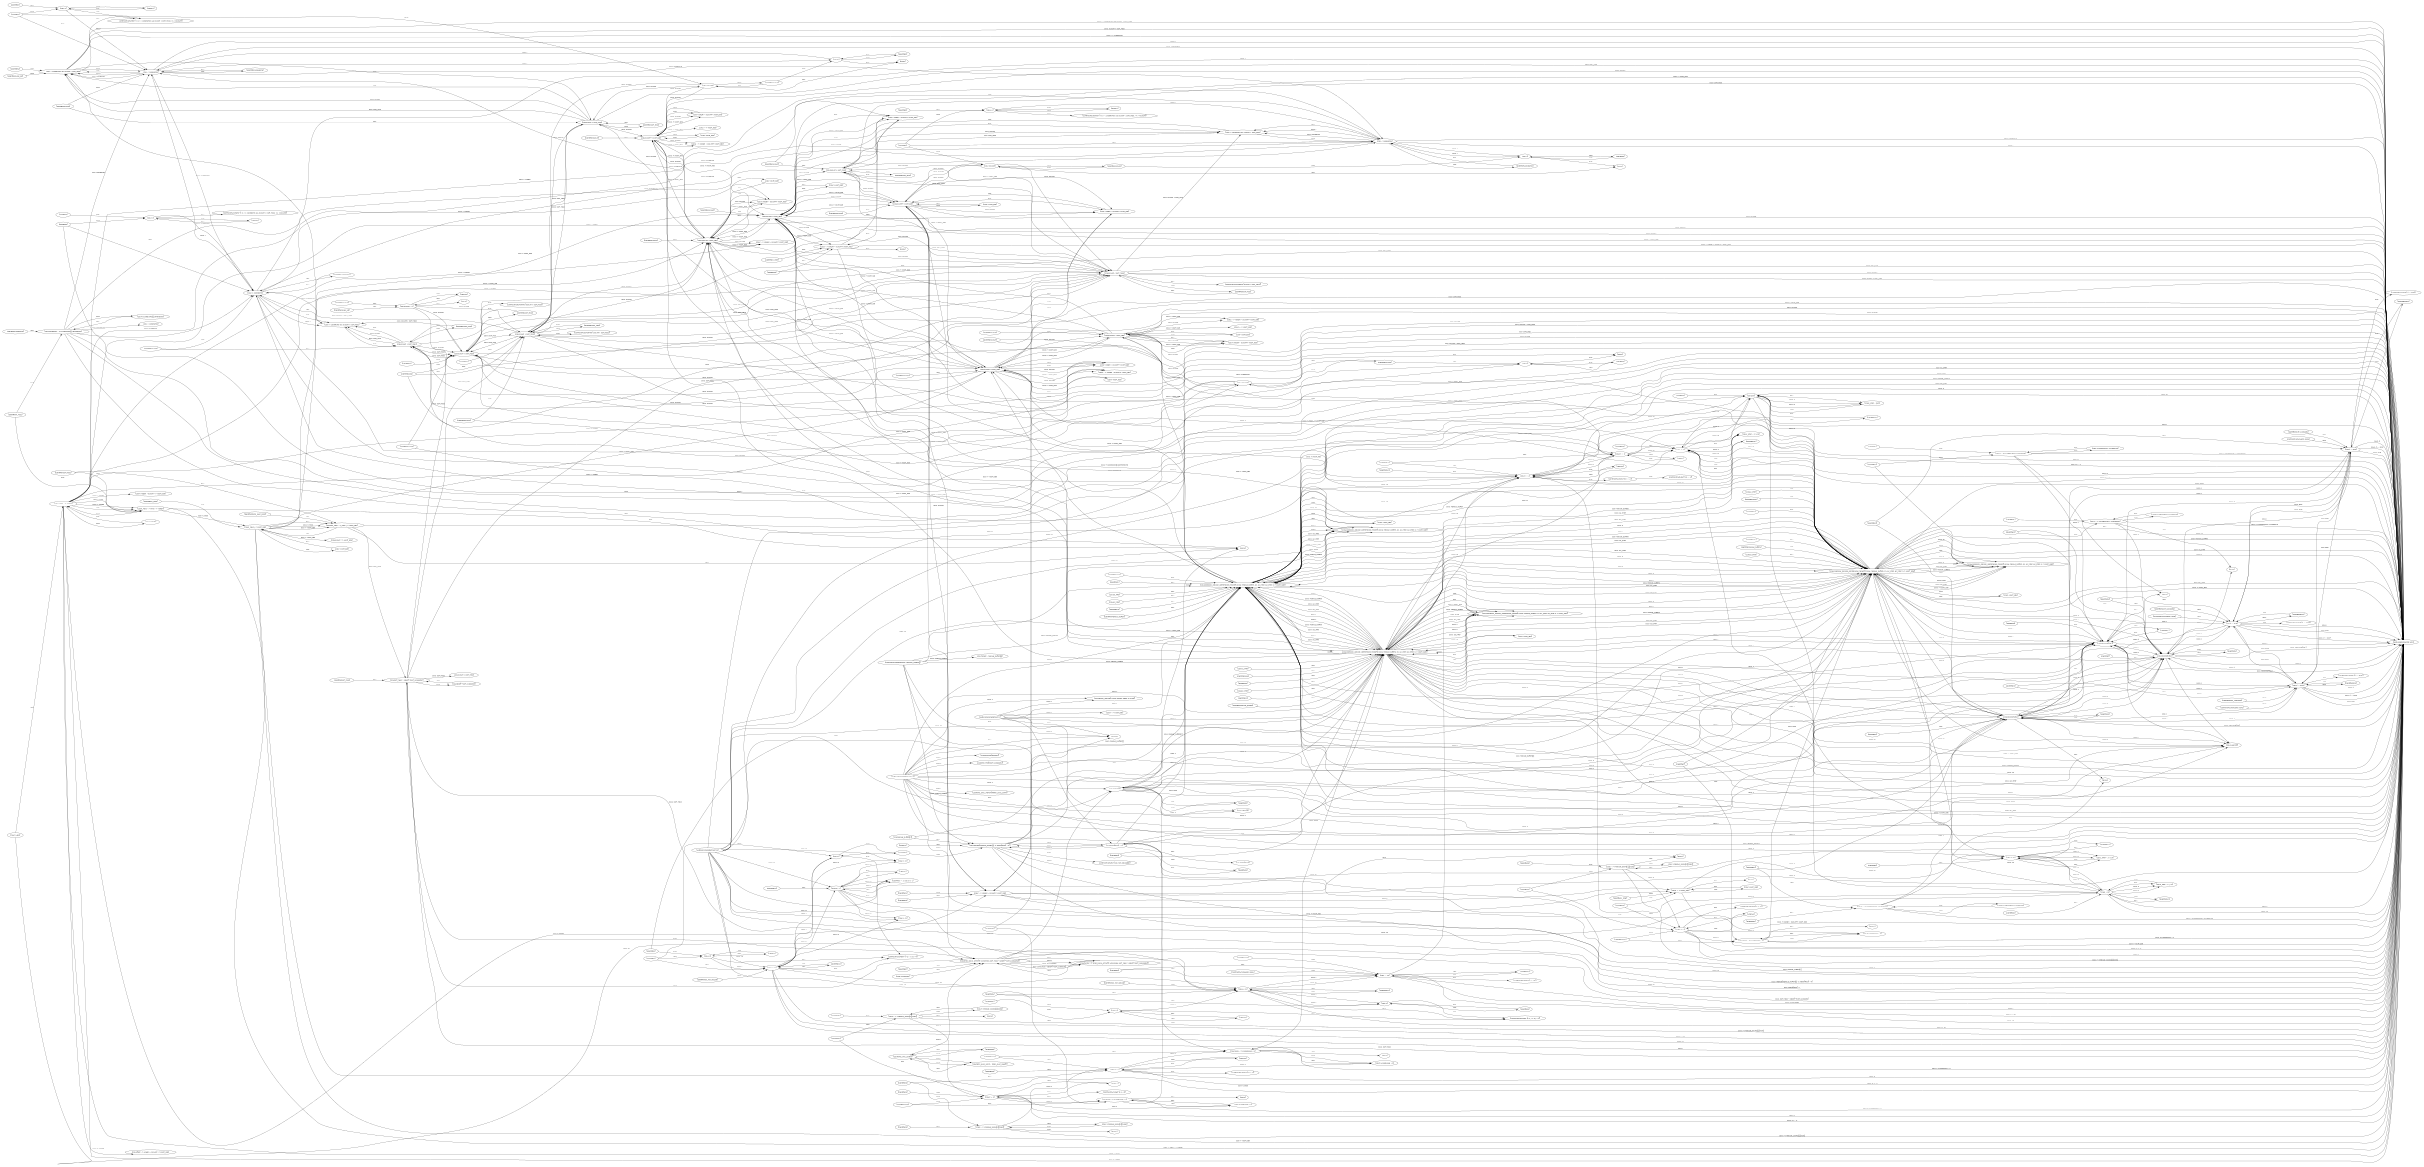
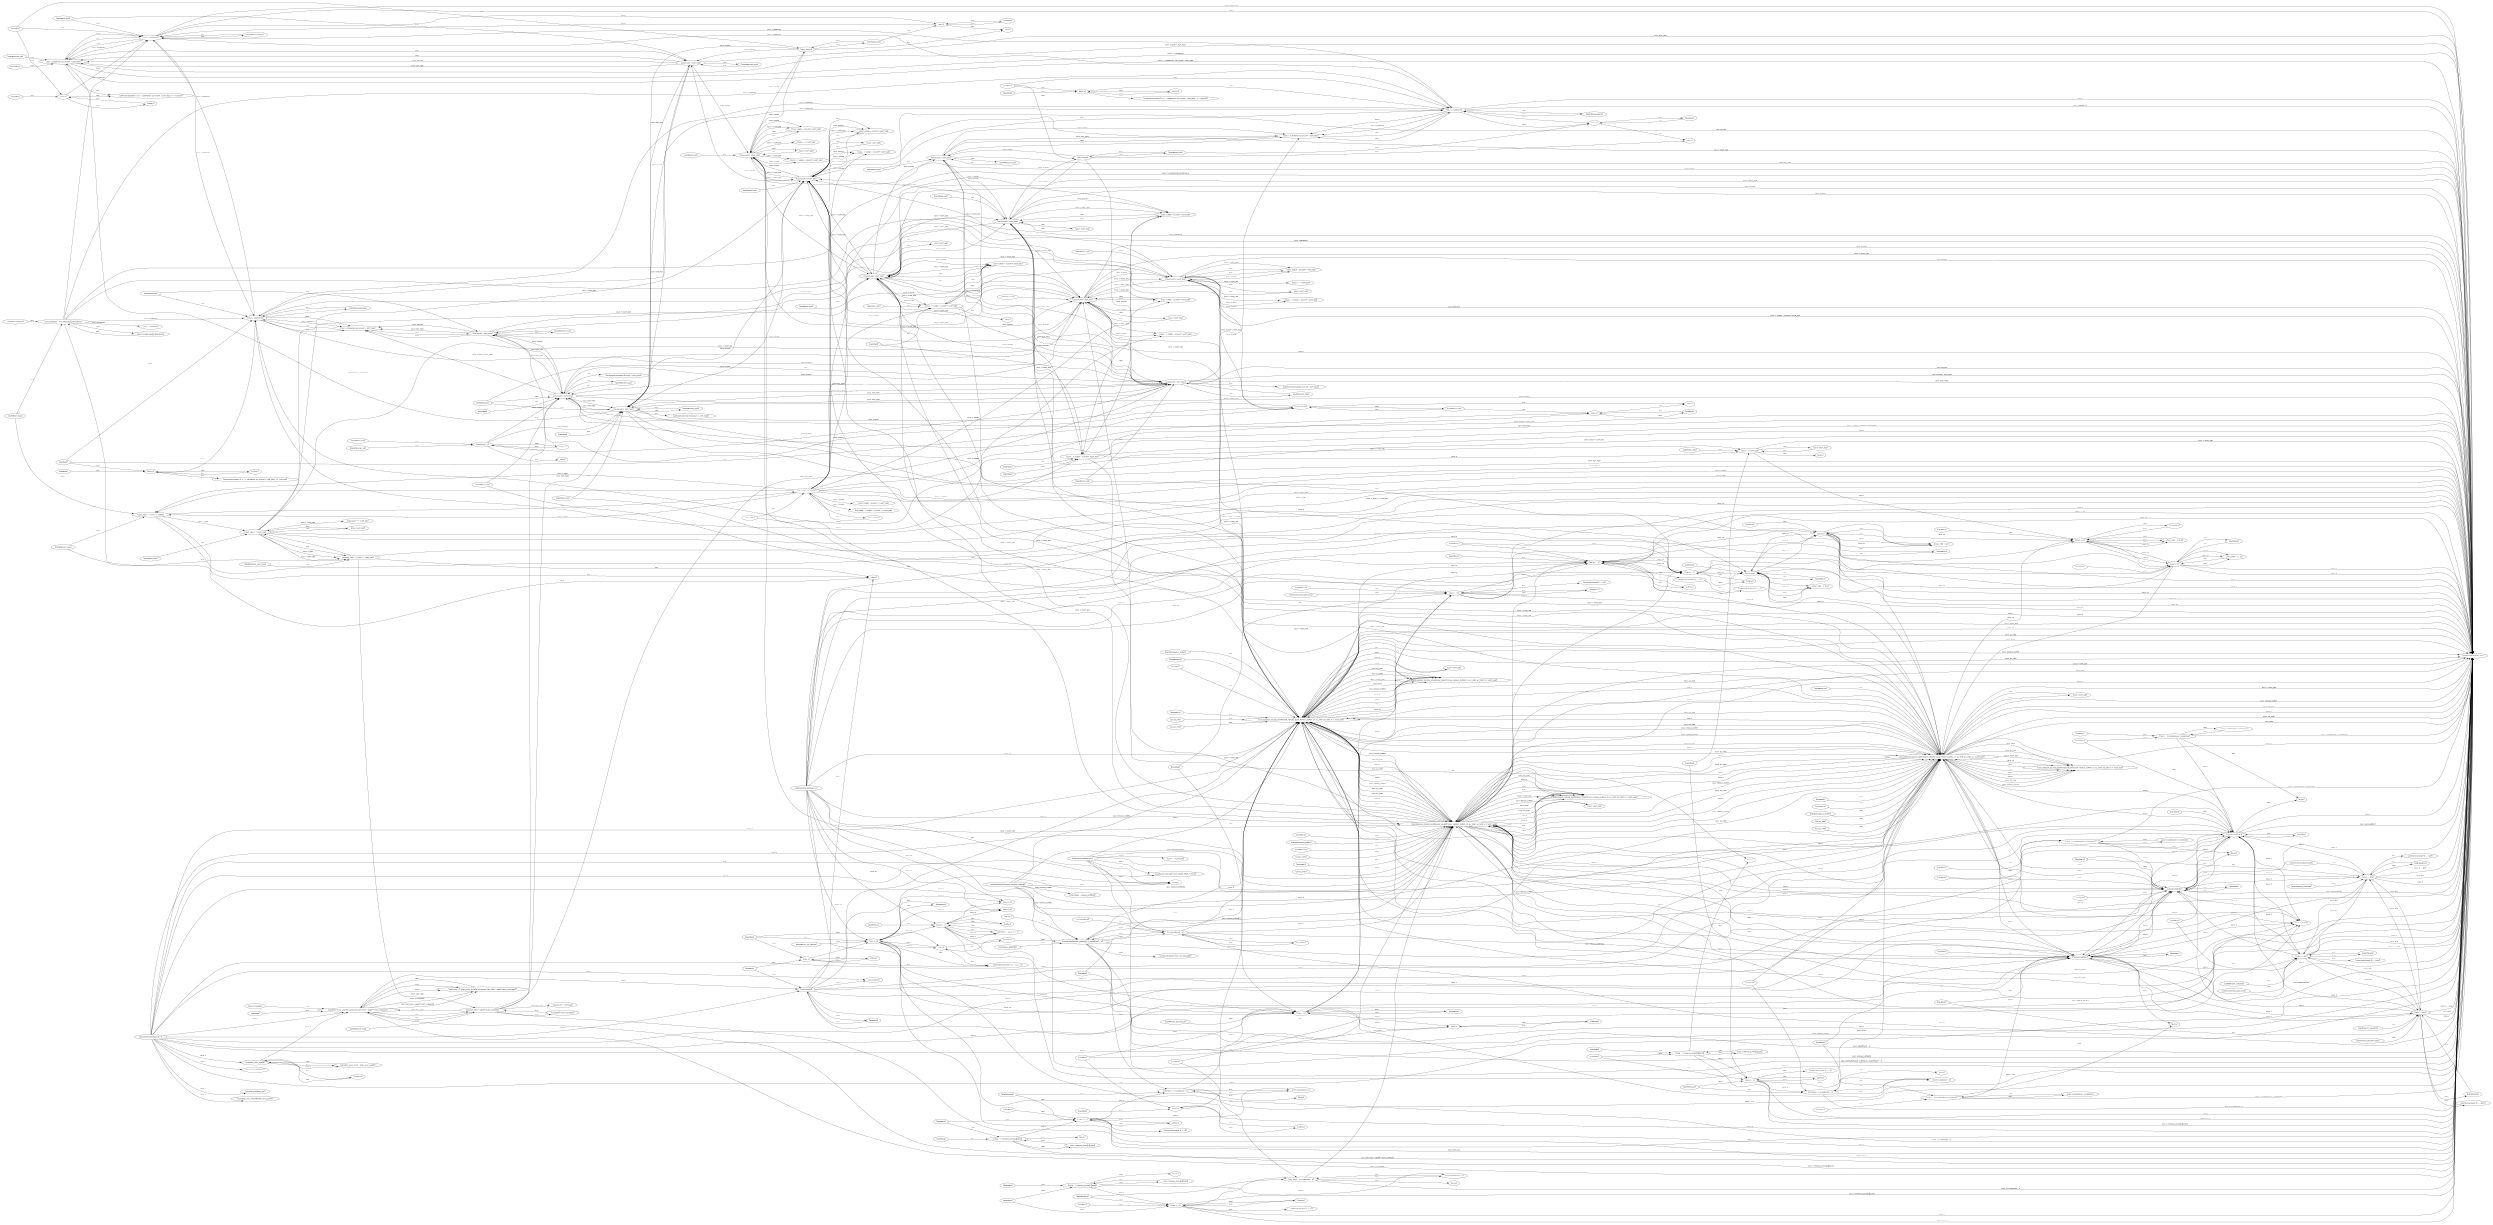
node "(Call,temp_free(f,part_classdata))": label "(Call,temp_free(f,part_classdata))" -> "(Call,temp_free(f,part_int))"
edge "(Call,residue_buffers[i])" -> "1000100": now "(MethodParameterIn,int ch)" -> "1000100"
edge "(Call,sizeof(float) * n)" -> "(Call,sizeof(float))": reversed
node "(ControlStructure,for (j=0; j < ch; ++j))": removed
edge "(MethodParameterIn,vorb *f)" -> "(Call,temp_alloc_save(f))": added, label "DDG: f"
